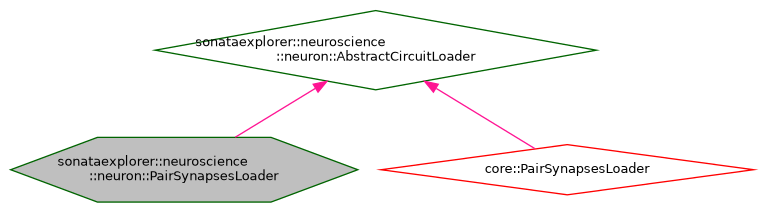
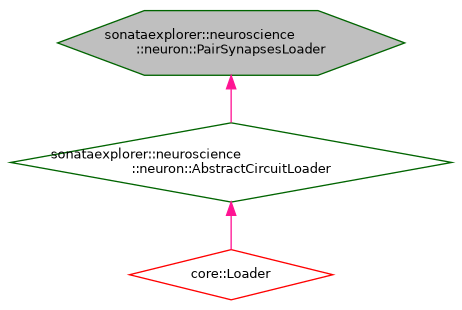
edge "sonataexplorer::neuroscience ::neuron::PairSynapsesLoader" -> "sonataexplorer::neuroscience ::neuron::AbstractCircuitLoader": reversed
node "core::PairSynapsesLoader": label "core::PairSynapsesLoader" -> "core::Loader"
